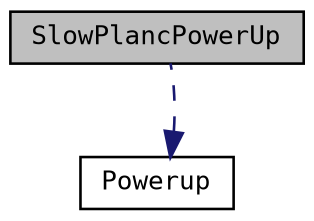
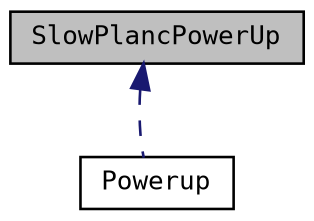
edge "SlowPlancPowerUp" -> "Powerup": reversed
